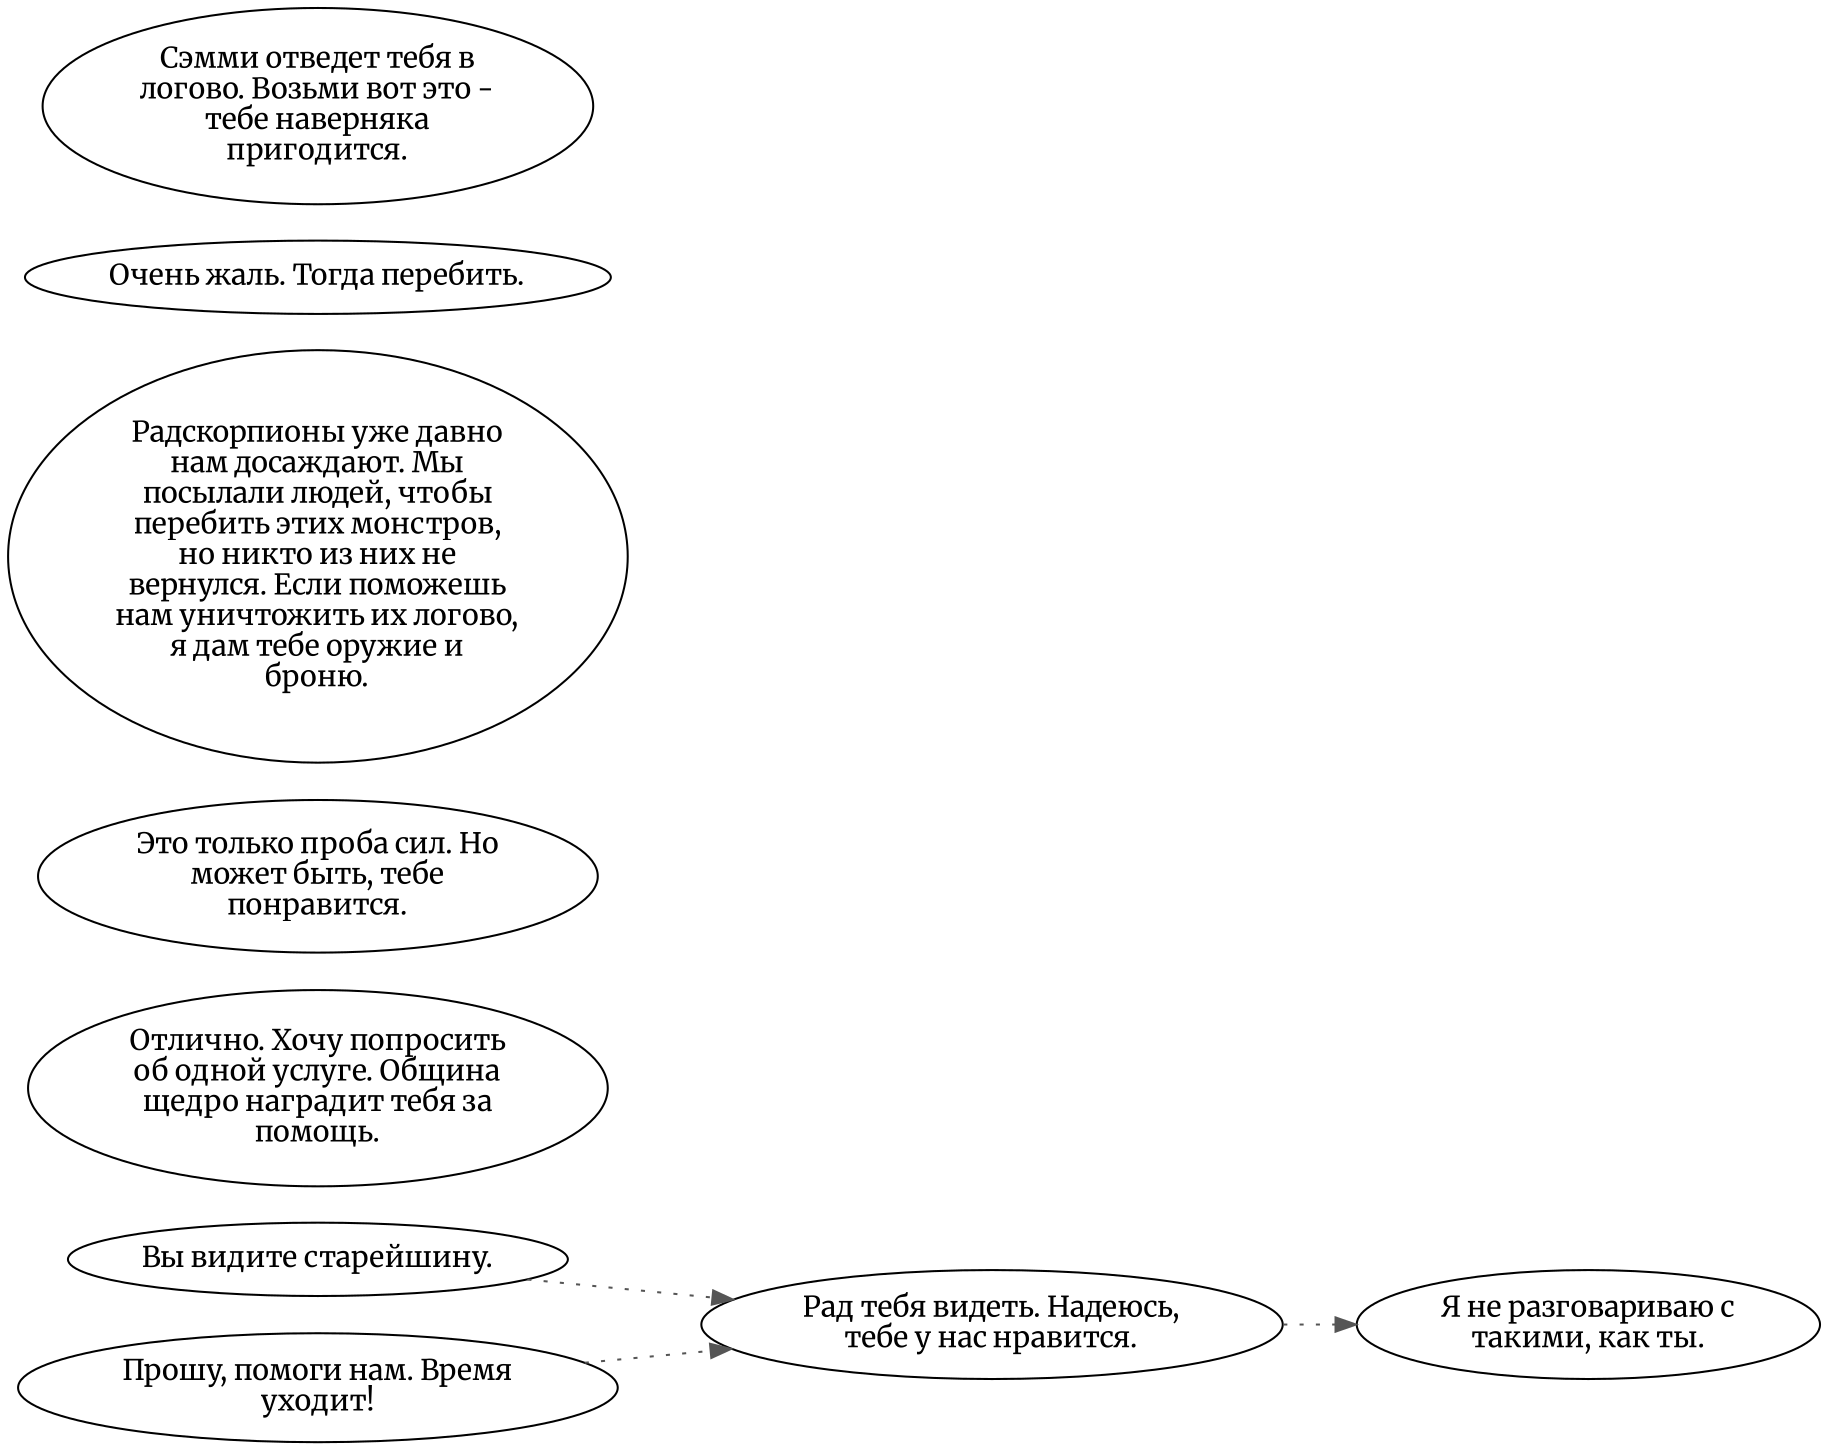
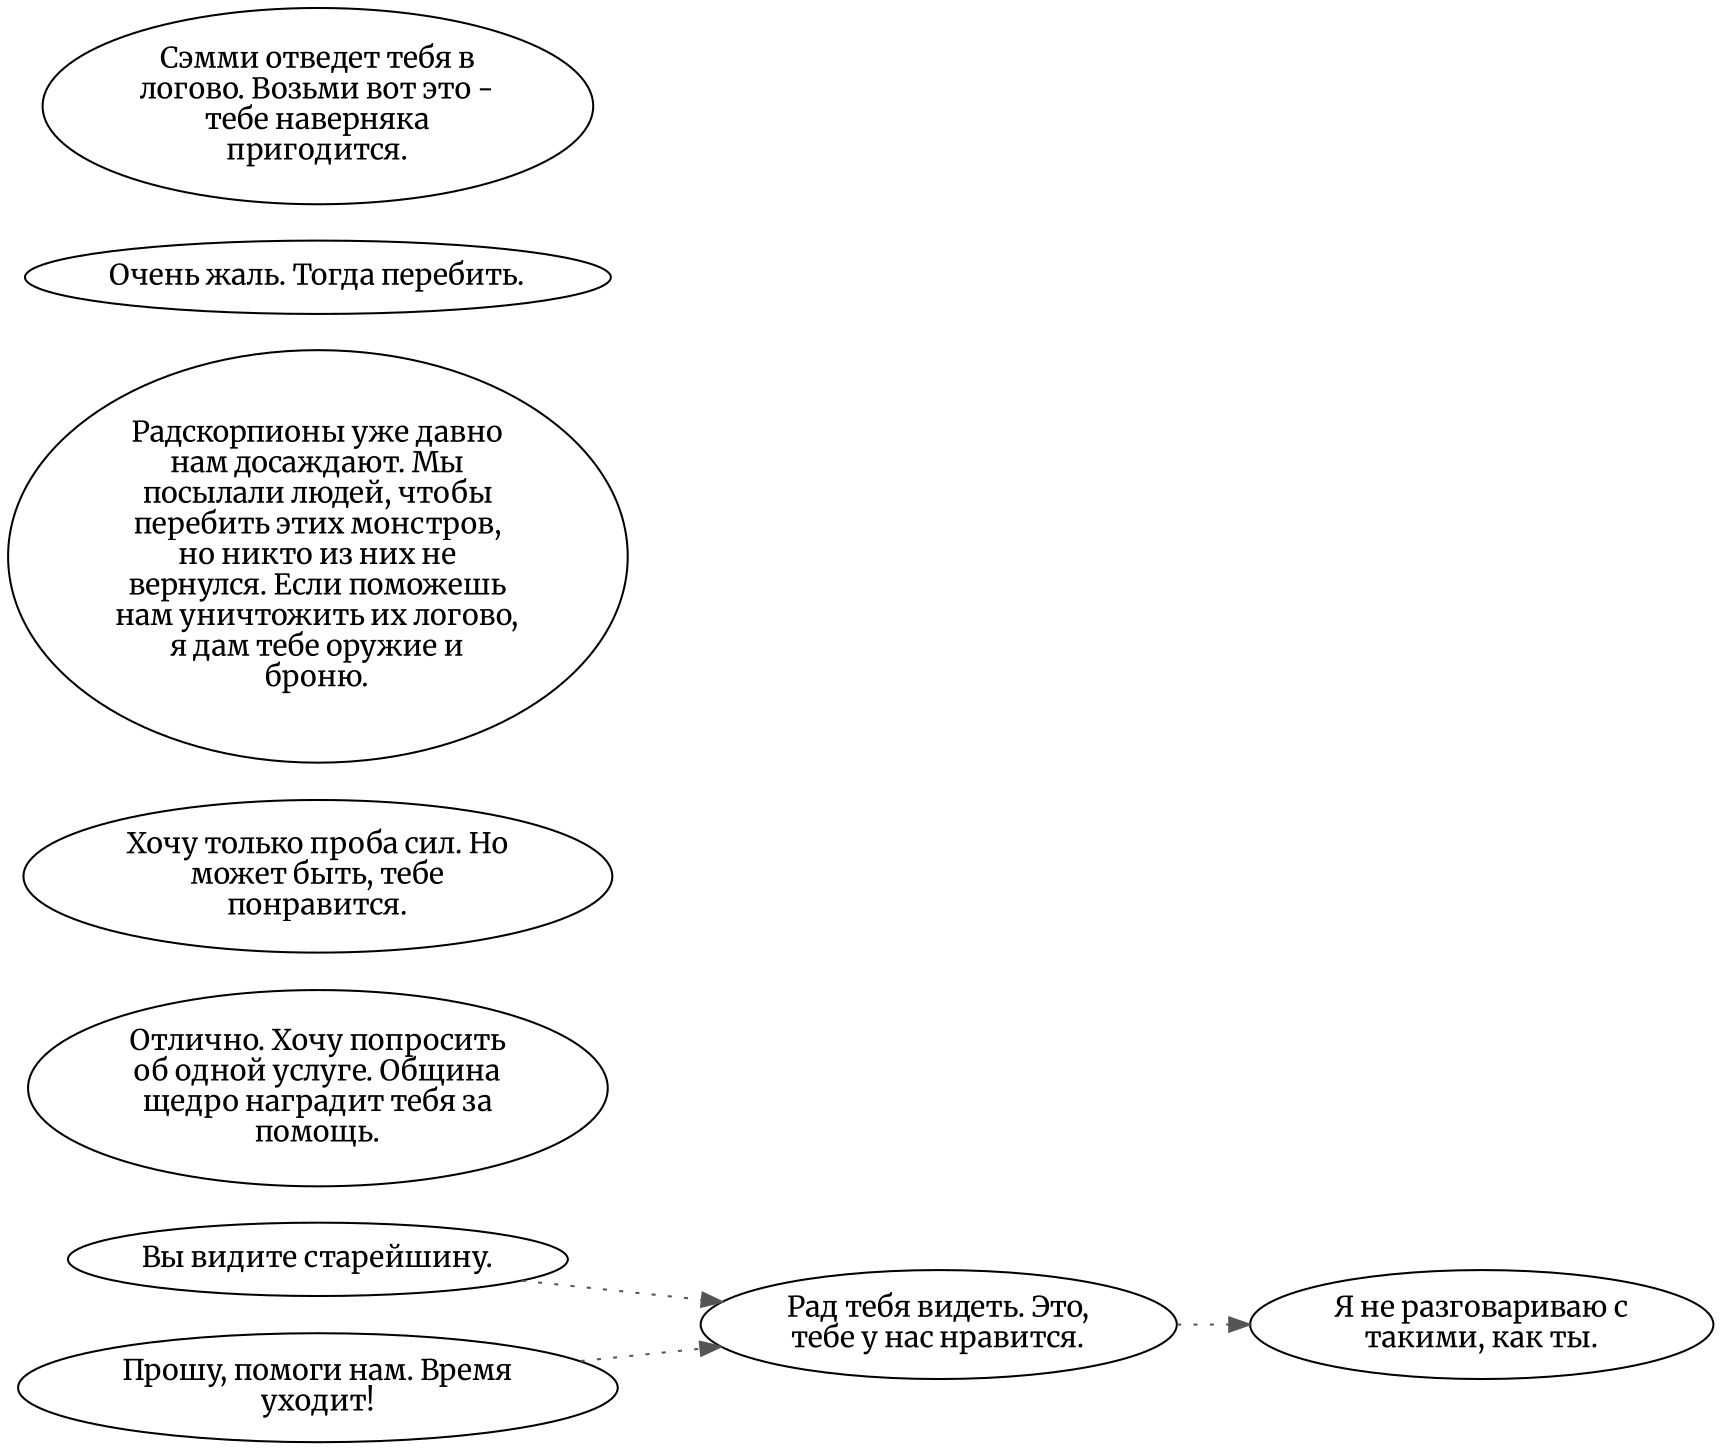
node "Это только проба сил. Но может быть, тебе понравится.": label "Это только проба сил. Но может быть, тебе понравится." -> "Хочу только проба сил. Но может быть, тебе понравится."
node "Рад тебя видеть. Надеюсь, тебе у нас нравится.": label "Рад тебя видеть. Надеюсь, тебе у нас нравится." -> "Рад тебя видеть. Это, тебе у нас нравится."
